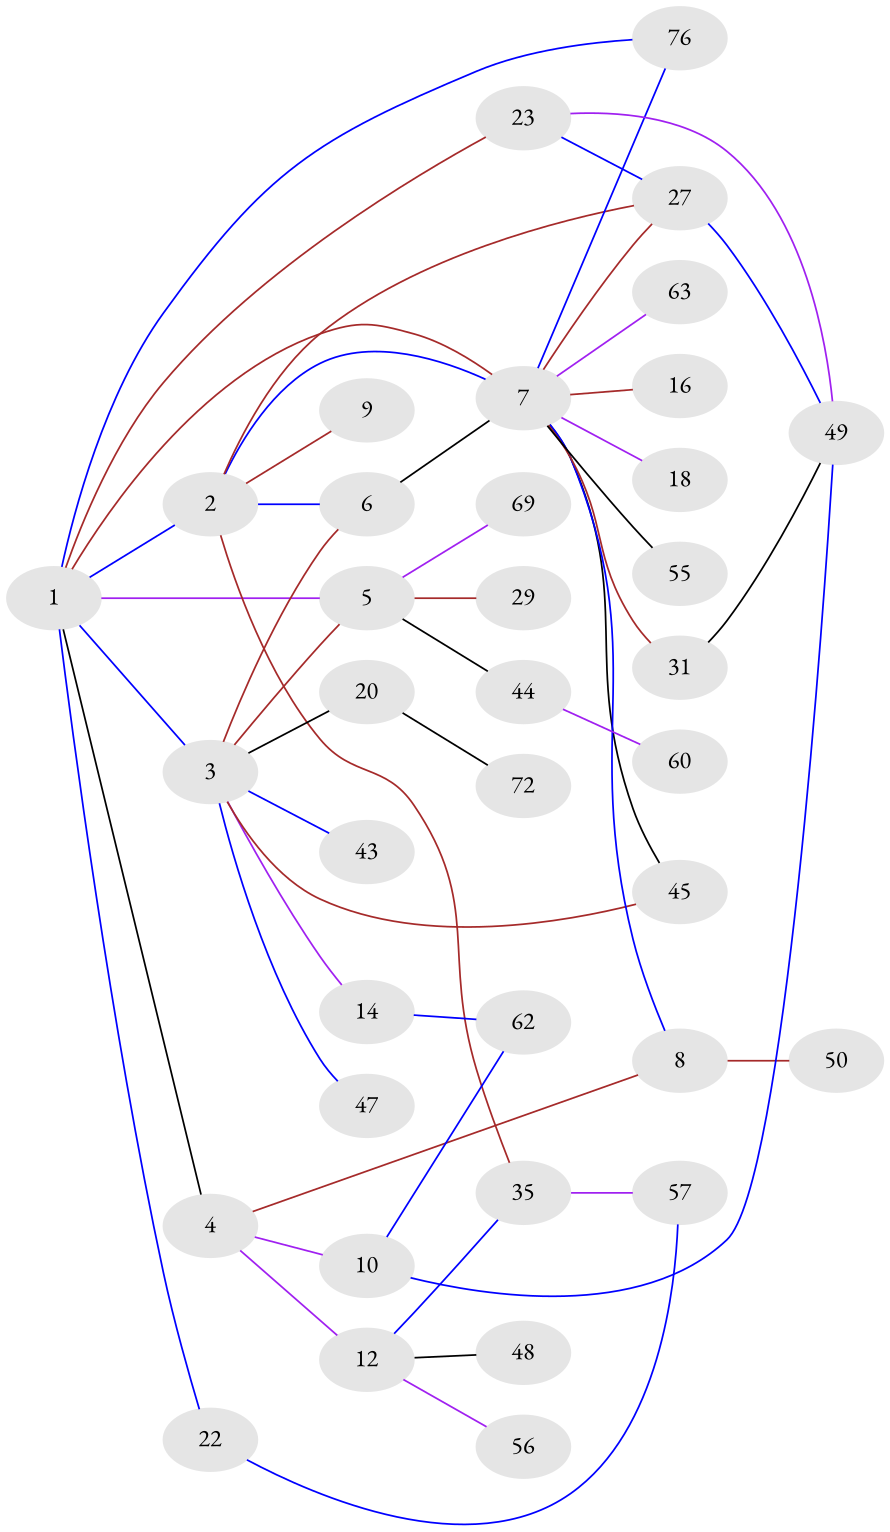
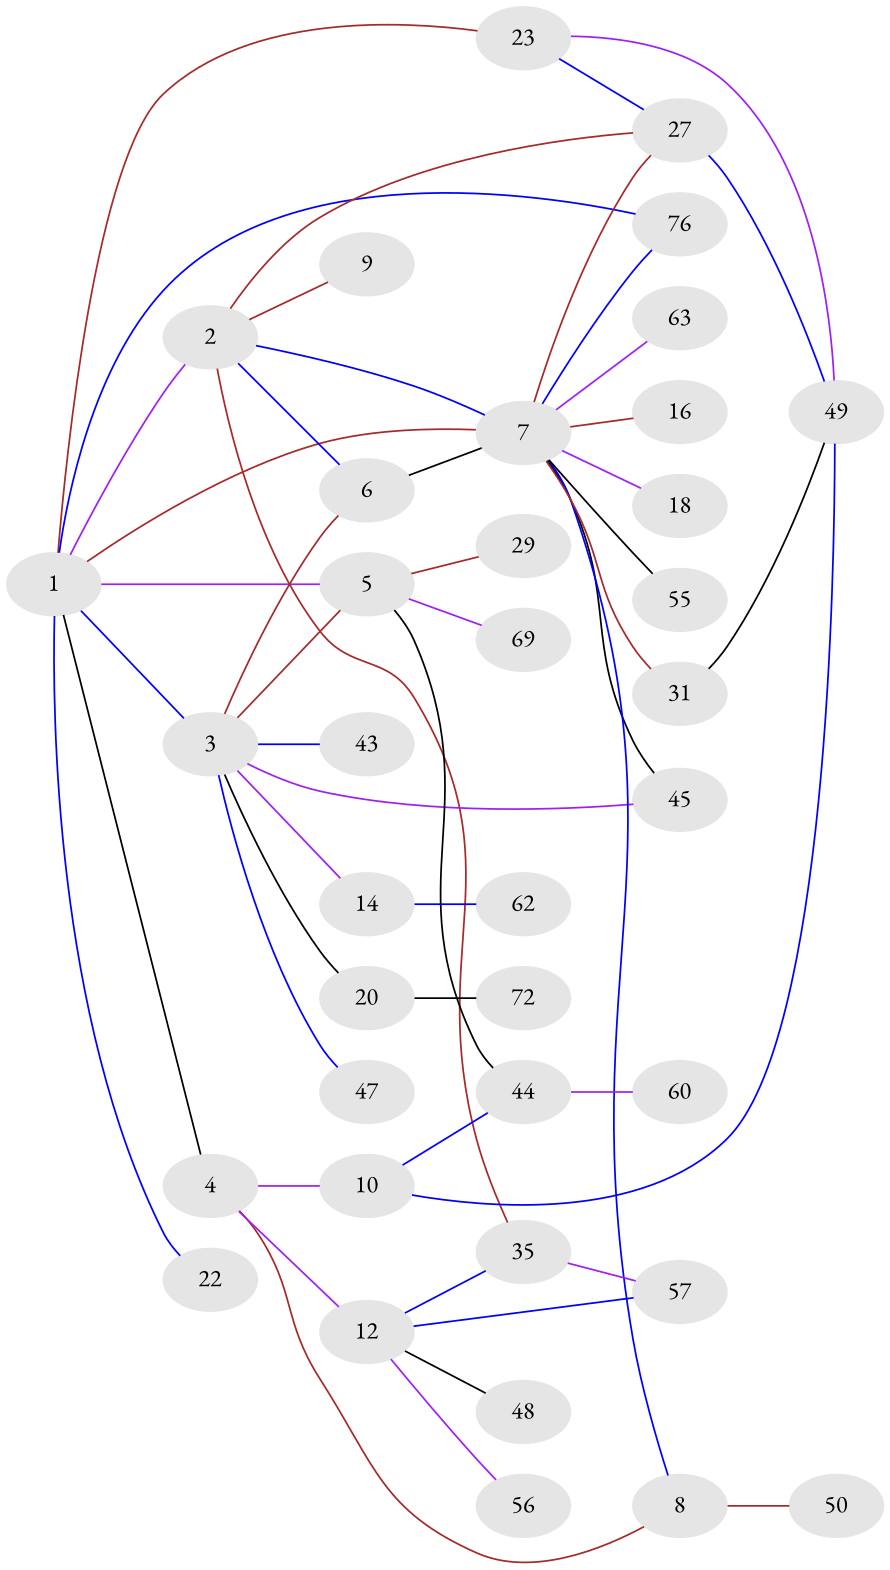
edge "2" -- "1": color blue -> purple
edge "3" -- "45": color brown -> purple
edge "62" -- "10": now "44" -- "10"
edge "57" -- "22": now "57" -- "12"
